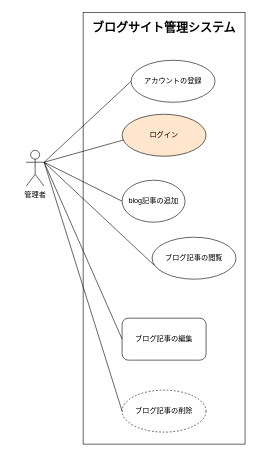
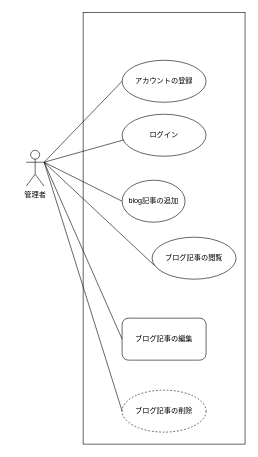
node "ブログサイト管理システム": removed
node "アカウントの登録": moved (173, 81) -> (164, 81)
node "ログイン": fillcolor #ffe6cc -> #ffffff
